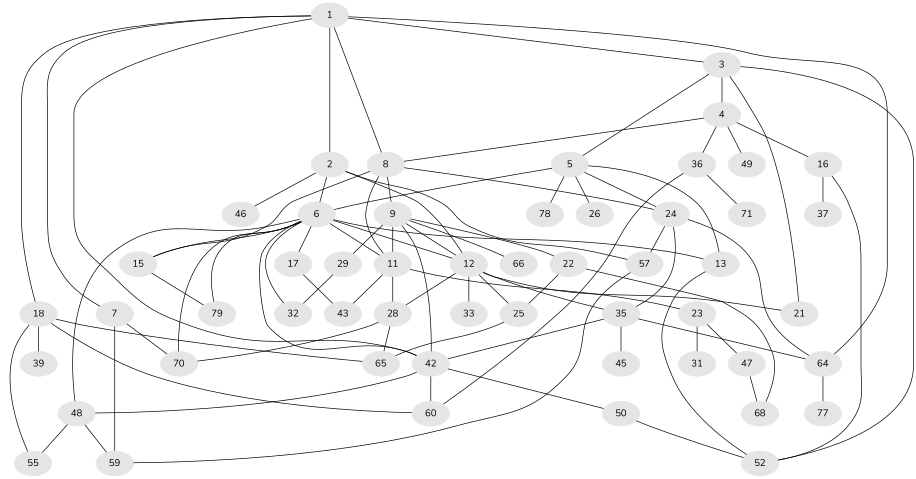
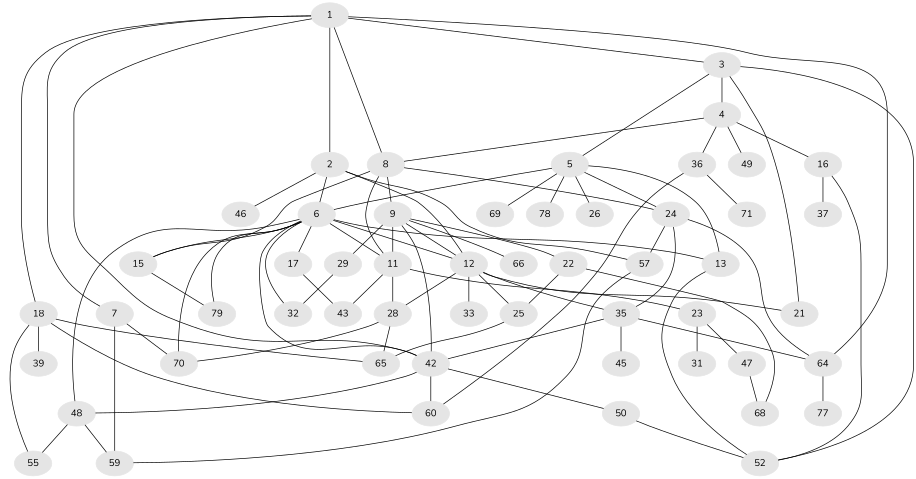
node "69": added
